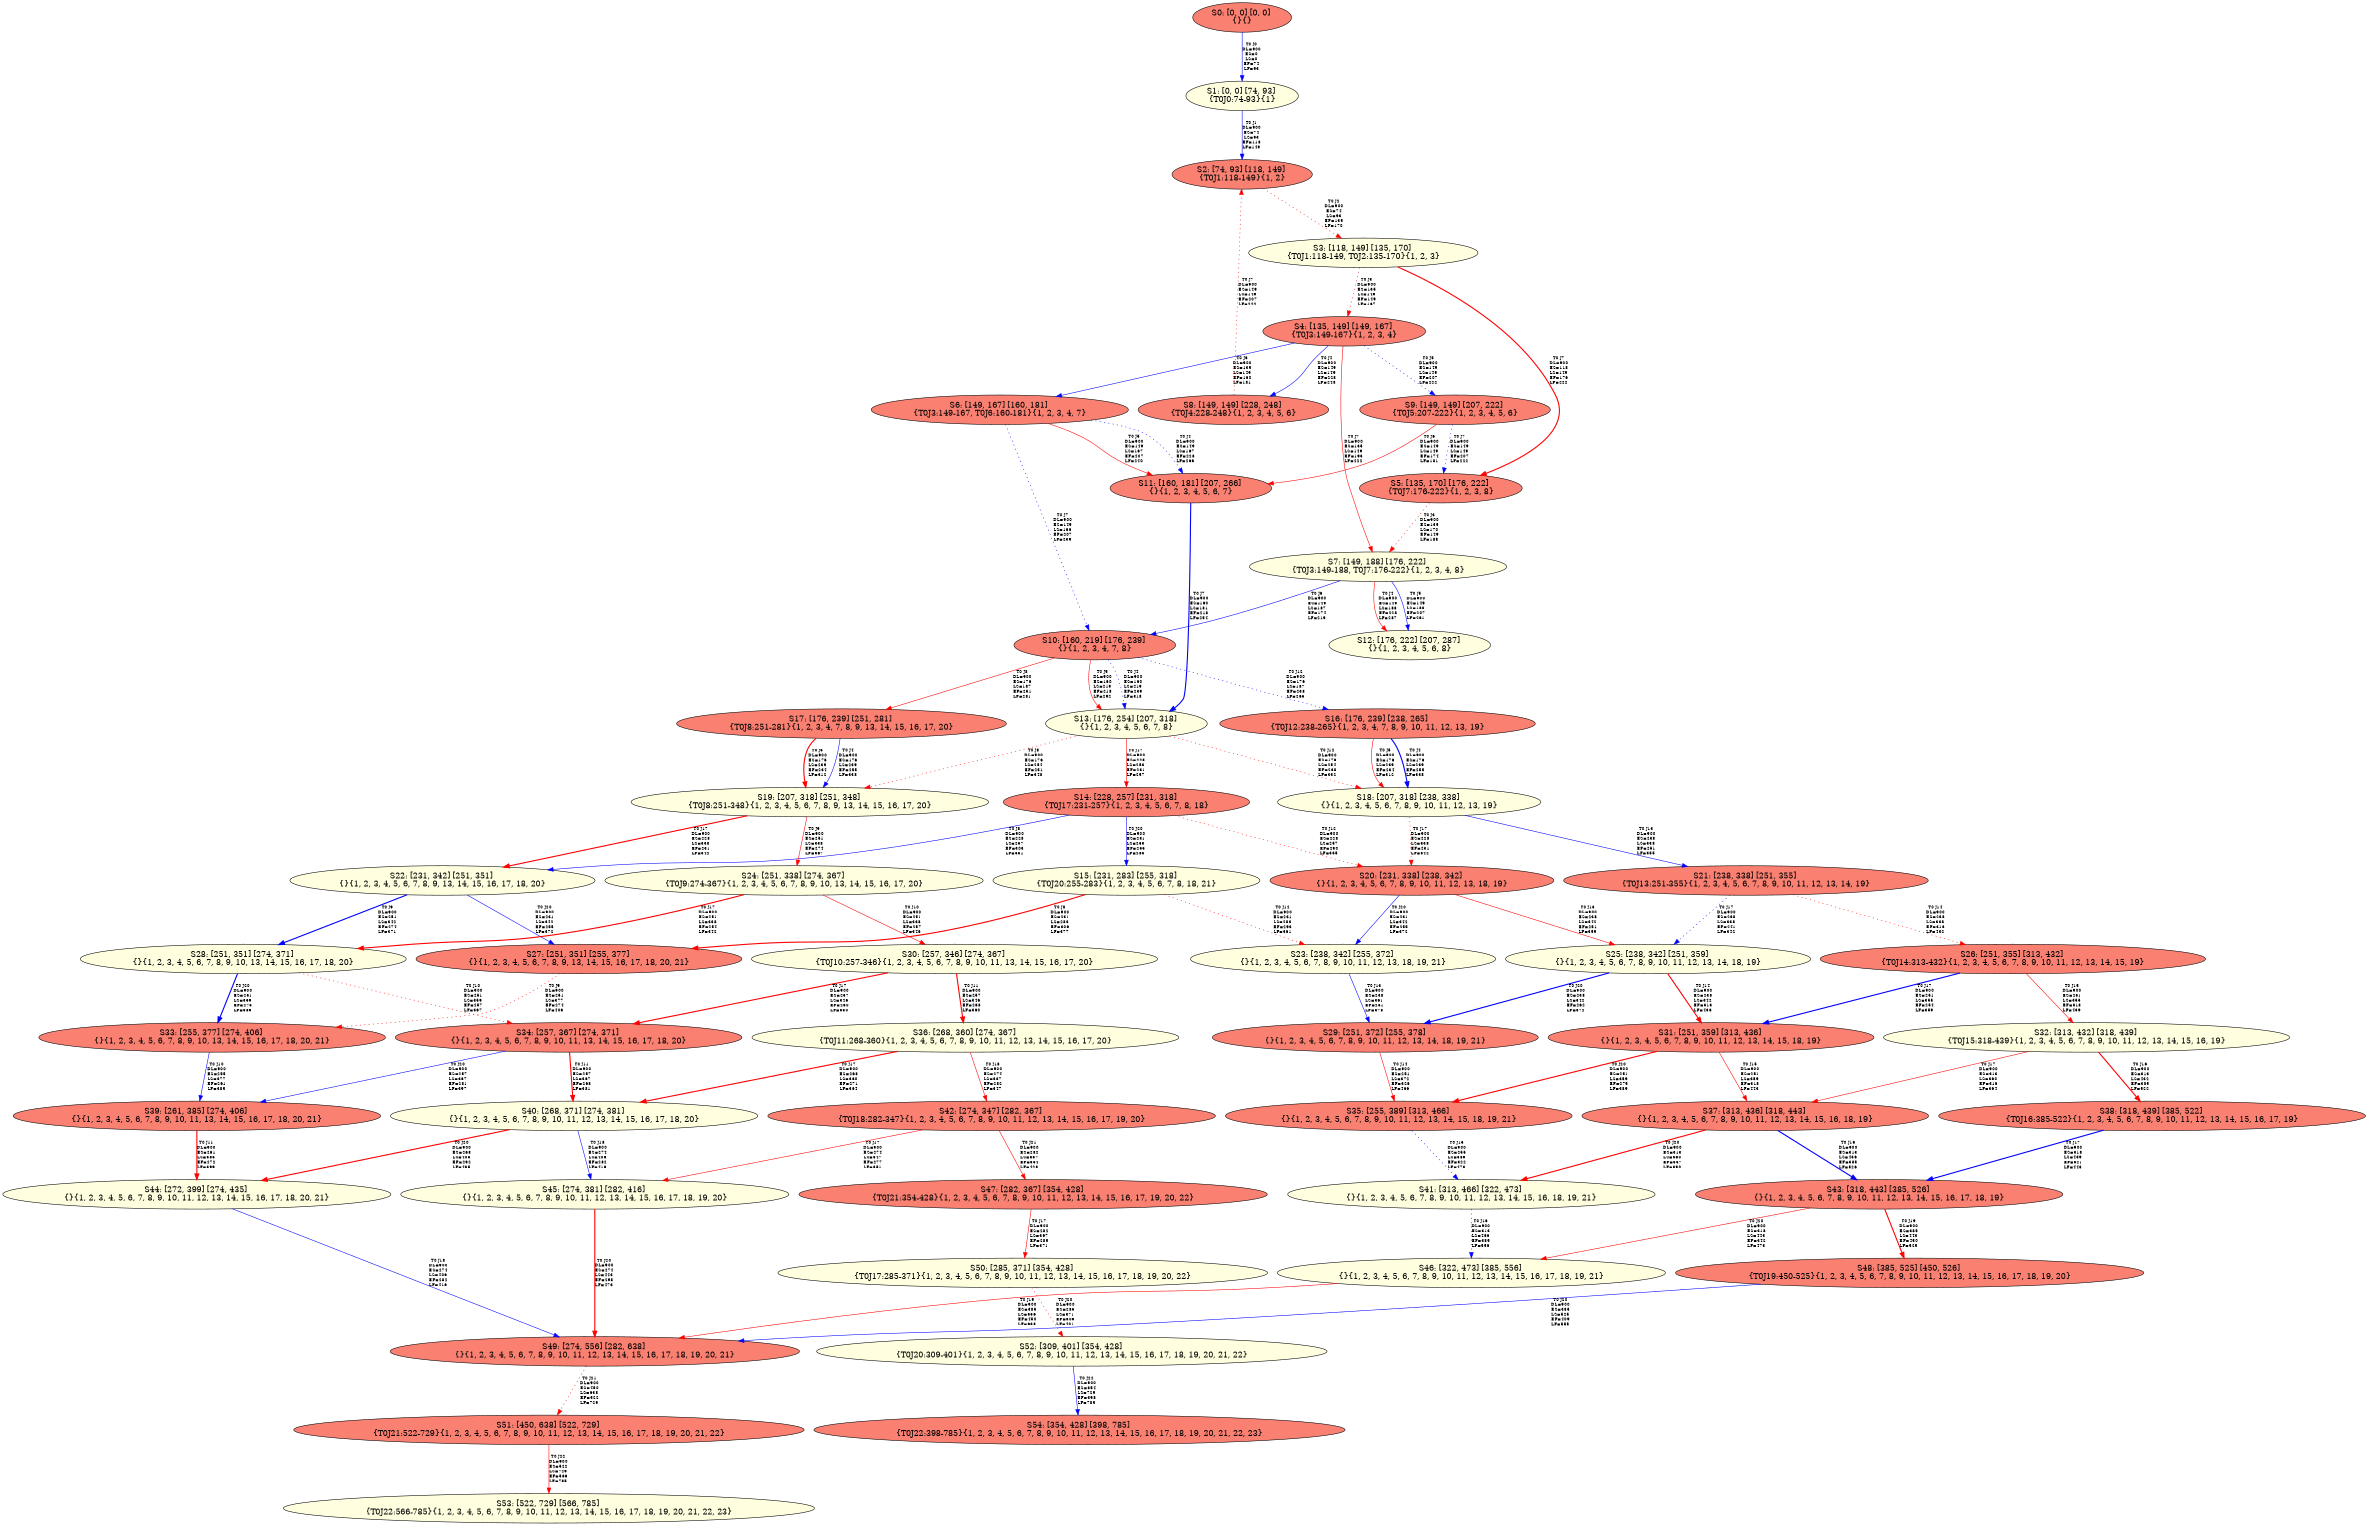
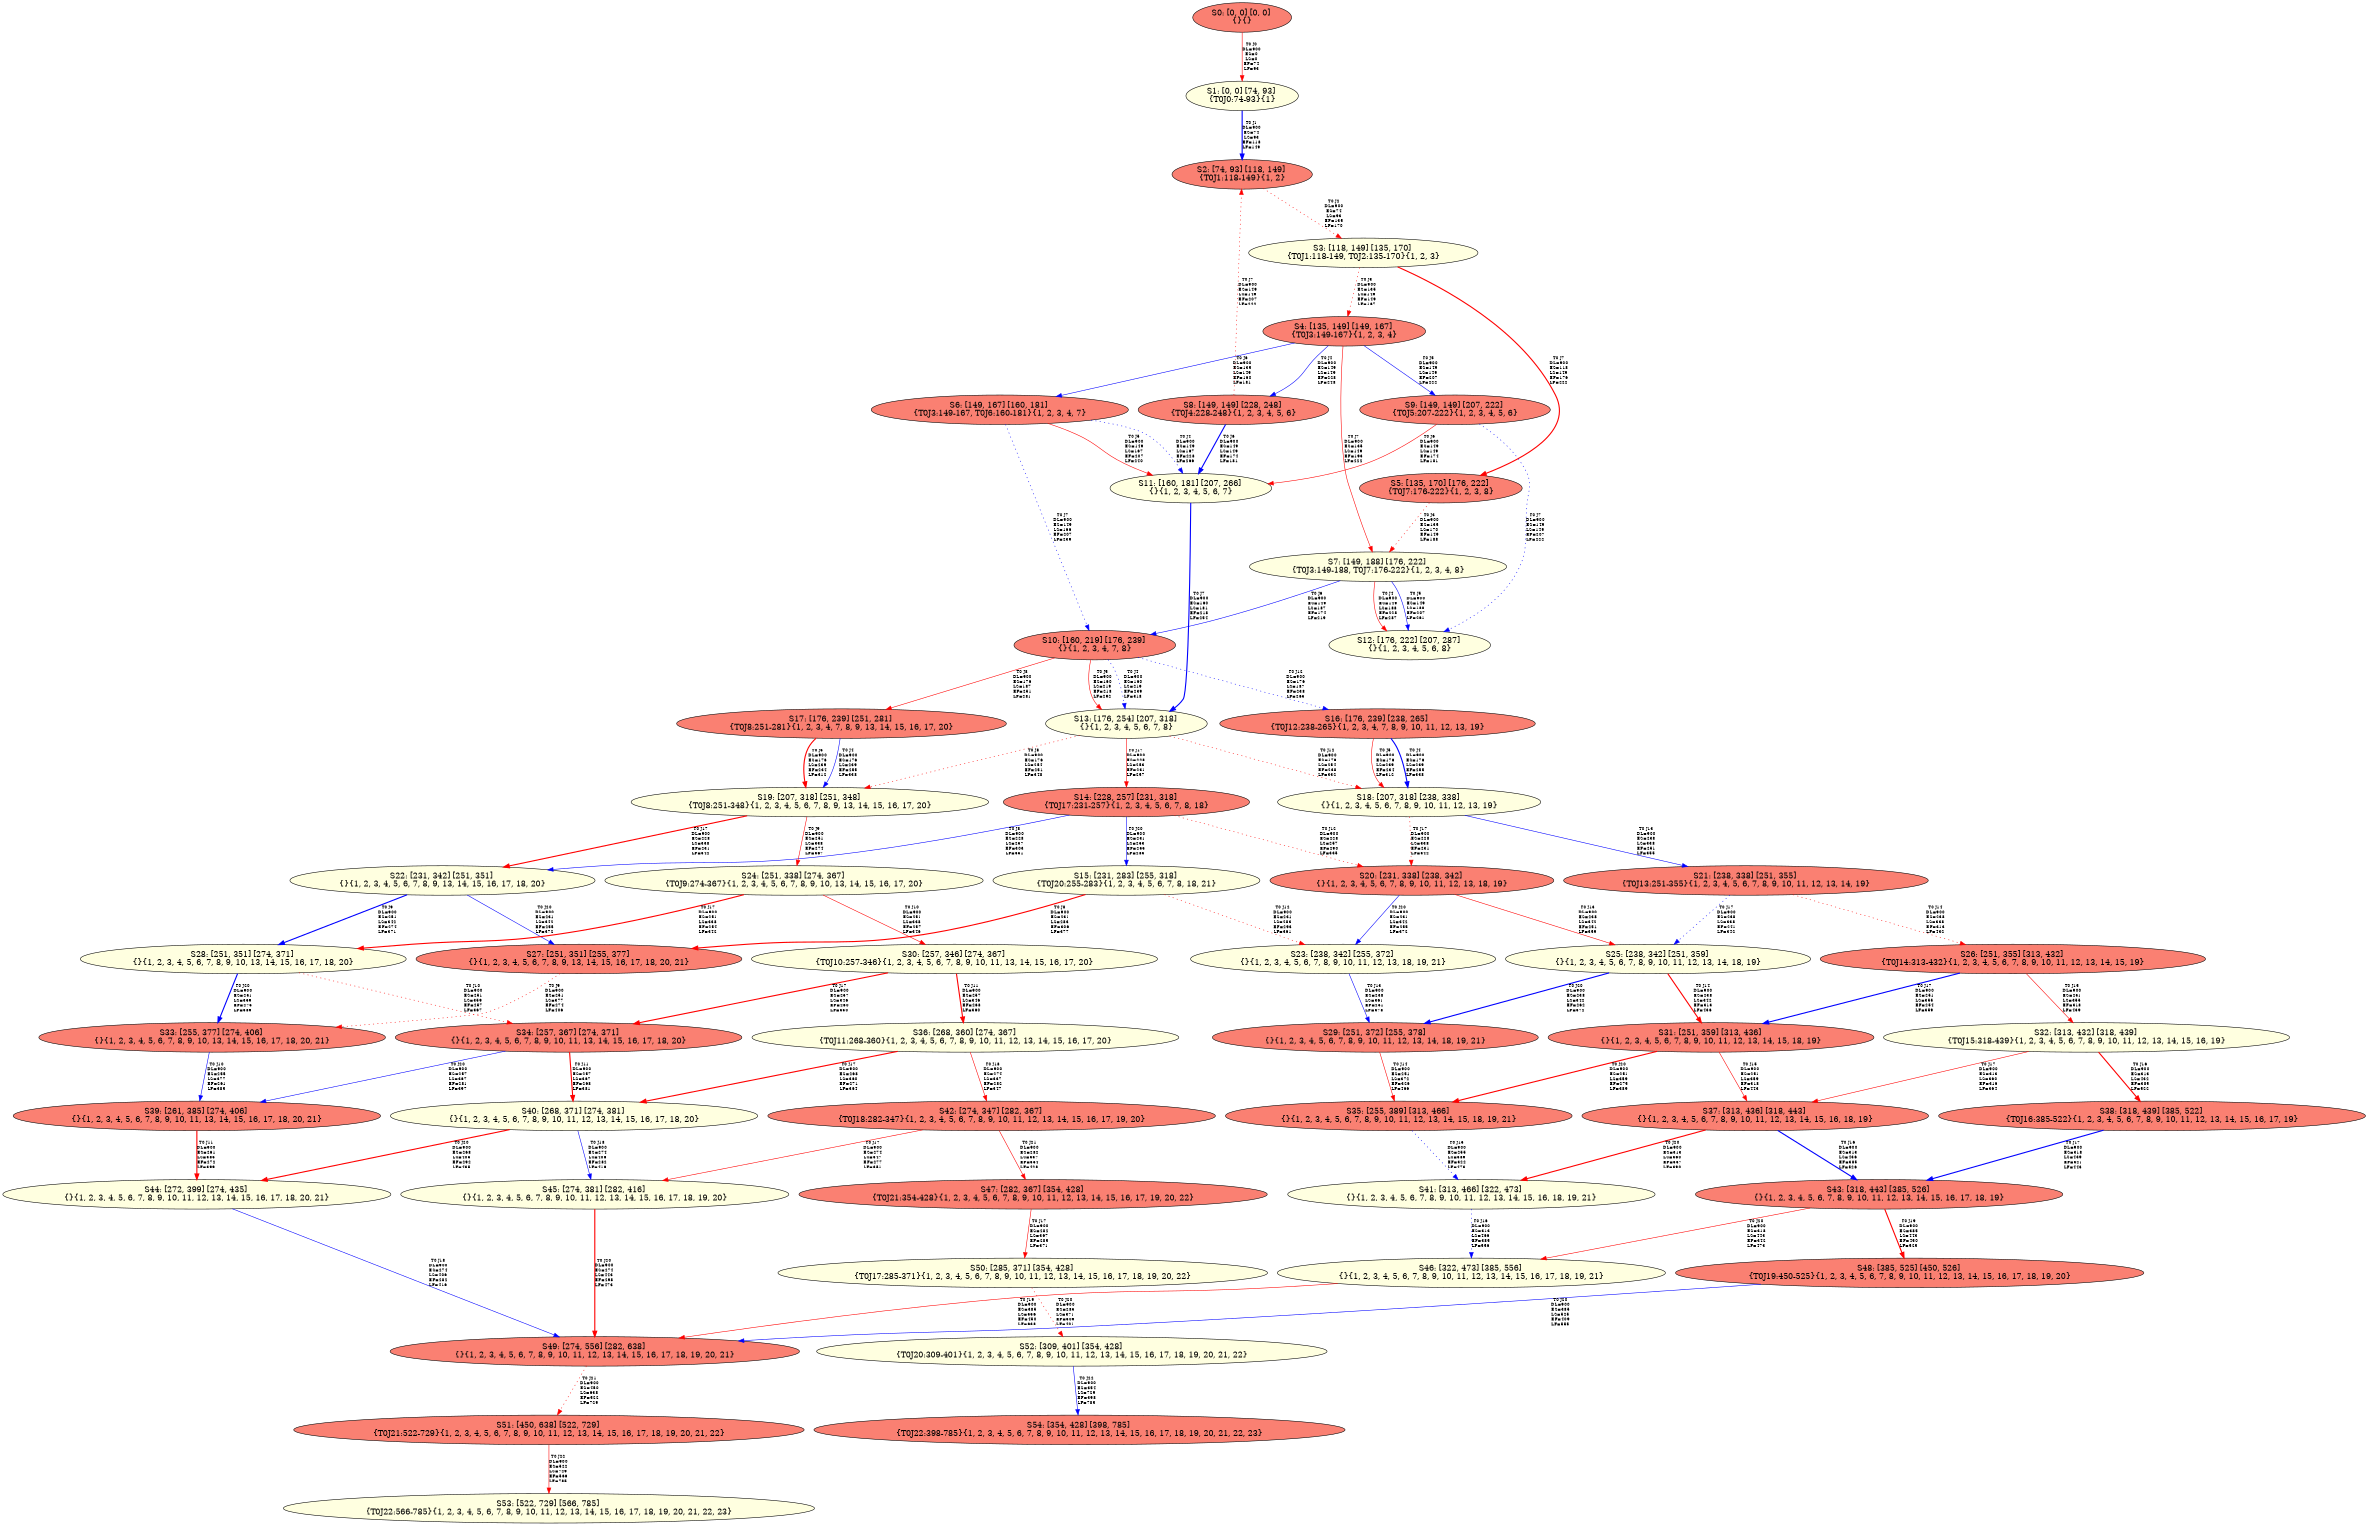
edge "S0: [0, 0] [0, 0] {}{}" -> "S1: [0, 0] [74, 93] {T0J0:74-93}{1}": color blue -> red
edge "S1: [0, 0] [74, 93] {T0J0:74-93}{1}" -> "S2: [74, 93] [118, 149] {T0J1:118-149}{1, 2}": style solid -> bold
edge "S4: [135, 149] [149, 167] {T0J3:149-167}{1, 2, 3, 4}" -> "S9: [149, 149] [207, 222] {T0J5:207-222}{1, 2, 3, 4, 5, 6}": style dotted -> solid
edge "S9: [149, 149] [207, 222] {T0J5:207-222}{1, 2, 3, 4, 5, 6}" -> "S5: [135, 170] [176, 222] {T0J7:176-222}{1, 2, 3, 8}": now "S9: [149, 149] [207, 222] {T0J5:207-222}{1, 2, 3, 4, 5, 6}" -> "S12: [176, 222] [207, 287] {}{1, 2, 3, 4, 5, 6, 8}"
edge "S8: [149, 149] [228, 248] {T0J4:228-248}{1, 2, 3, 4, 5, 6}" -> "S11: [160, 181] [207, 266] {}{1, 2, 3, 4, 5, 6, 7}": added, label "T0 J6 DL=900 ES=149 LS=149 EF=174 LF=181"
node "S11: [160, 181] [207, 266] {}{1, 2, 3, 4, 5, 6, 7}": fillcolor salmon -> lightyellow
